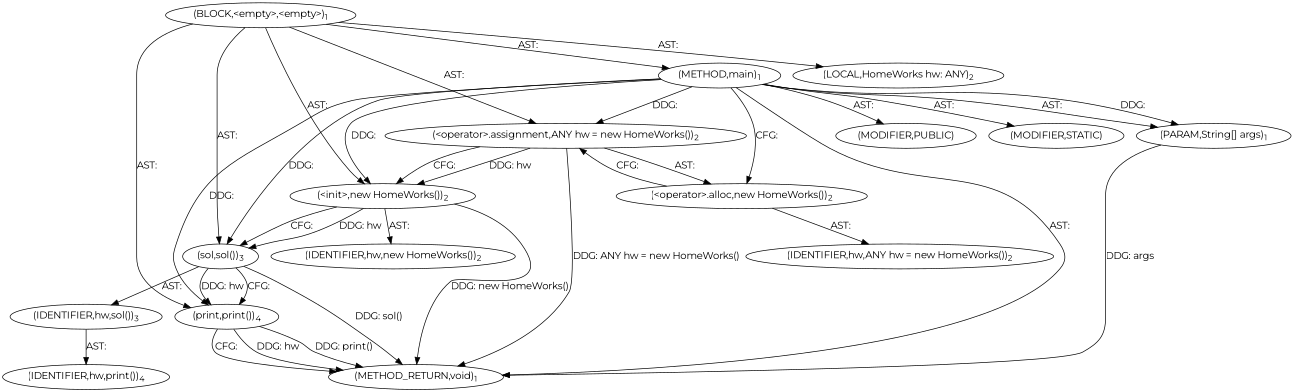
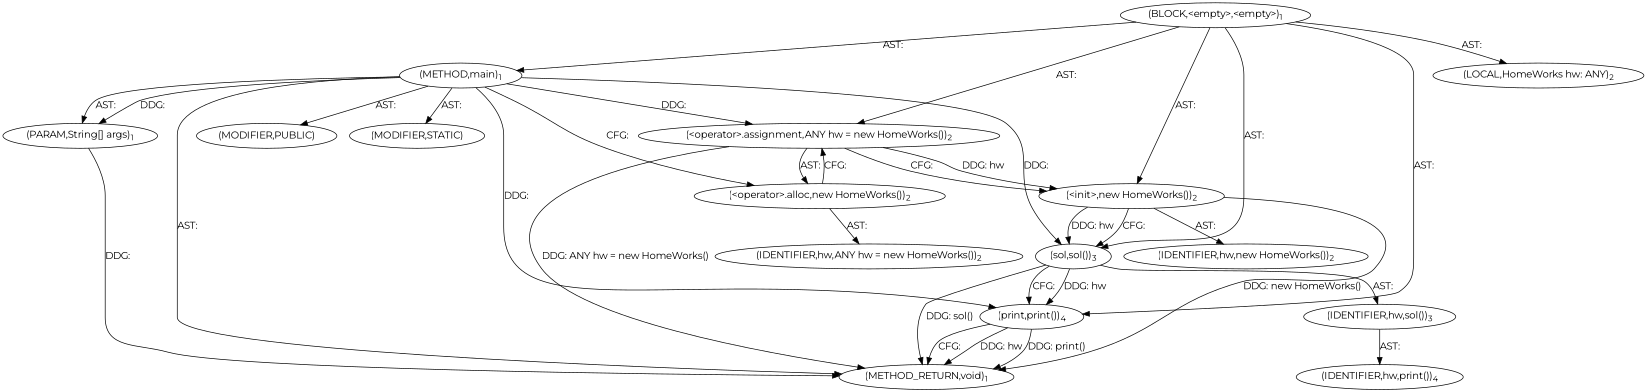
edge "(METHOD,main)" -> "(<init>,new HomeWorks())": removed, label "DDG:"
edge "(PARAM,String[] args)" -> "(METHOD_RETURN,void)": label "DDG: args" -> "DDG: "
